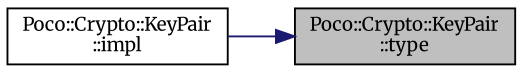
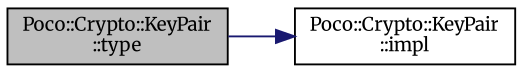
edge "Poco::Crypto::KeyPair ::impl" -> "Poco::Crypto::KeyPair ::type": reversed
